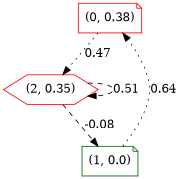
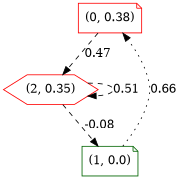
edge "(0, 0.38)" -> "(2, 0.35)": style dotted -> dashed
edge "(1, 0.0)" -> "(0, 0.38)": label "0.64" -> "0.66"
